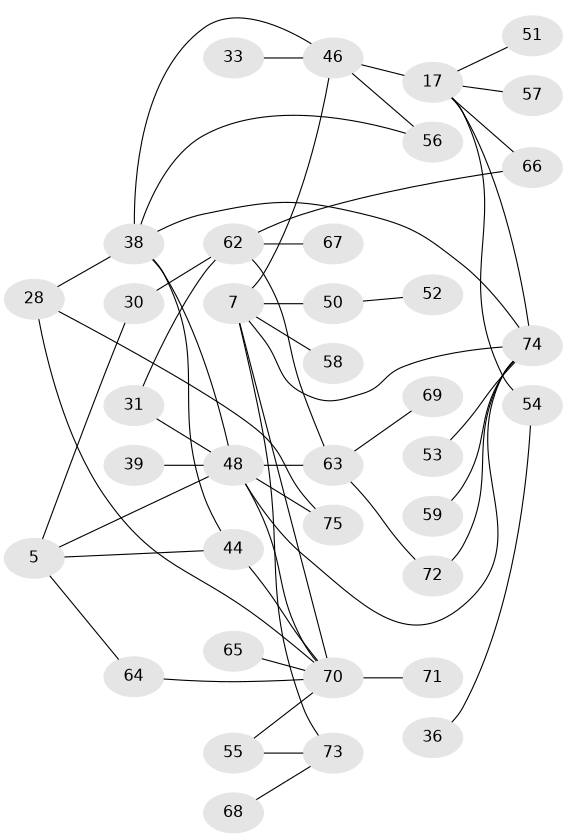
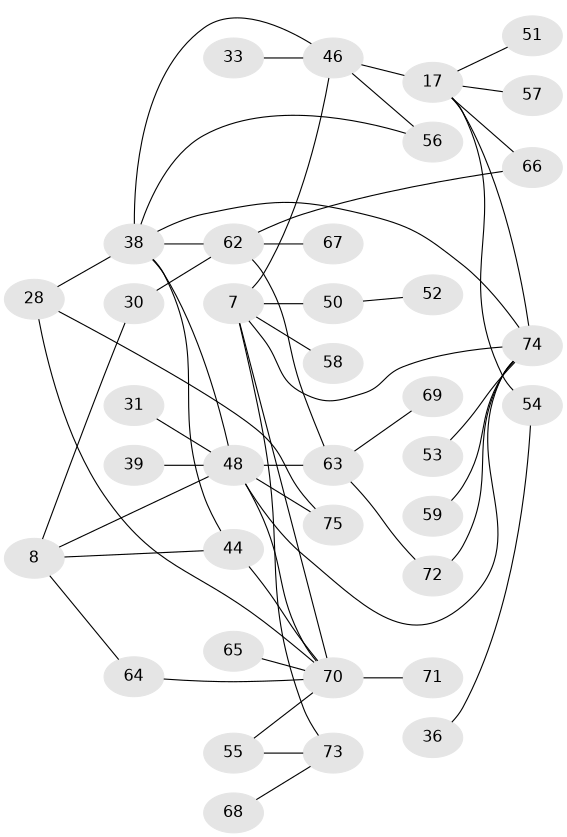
edge "62" -- "31": now "62" -- "38"
node "5": label "5" -> "8"
